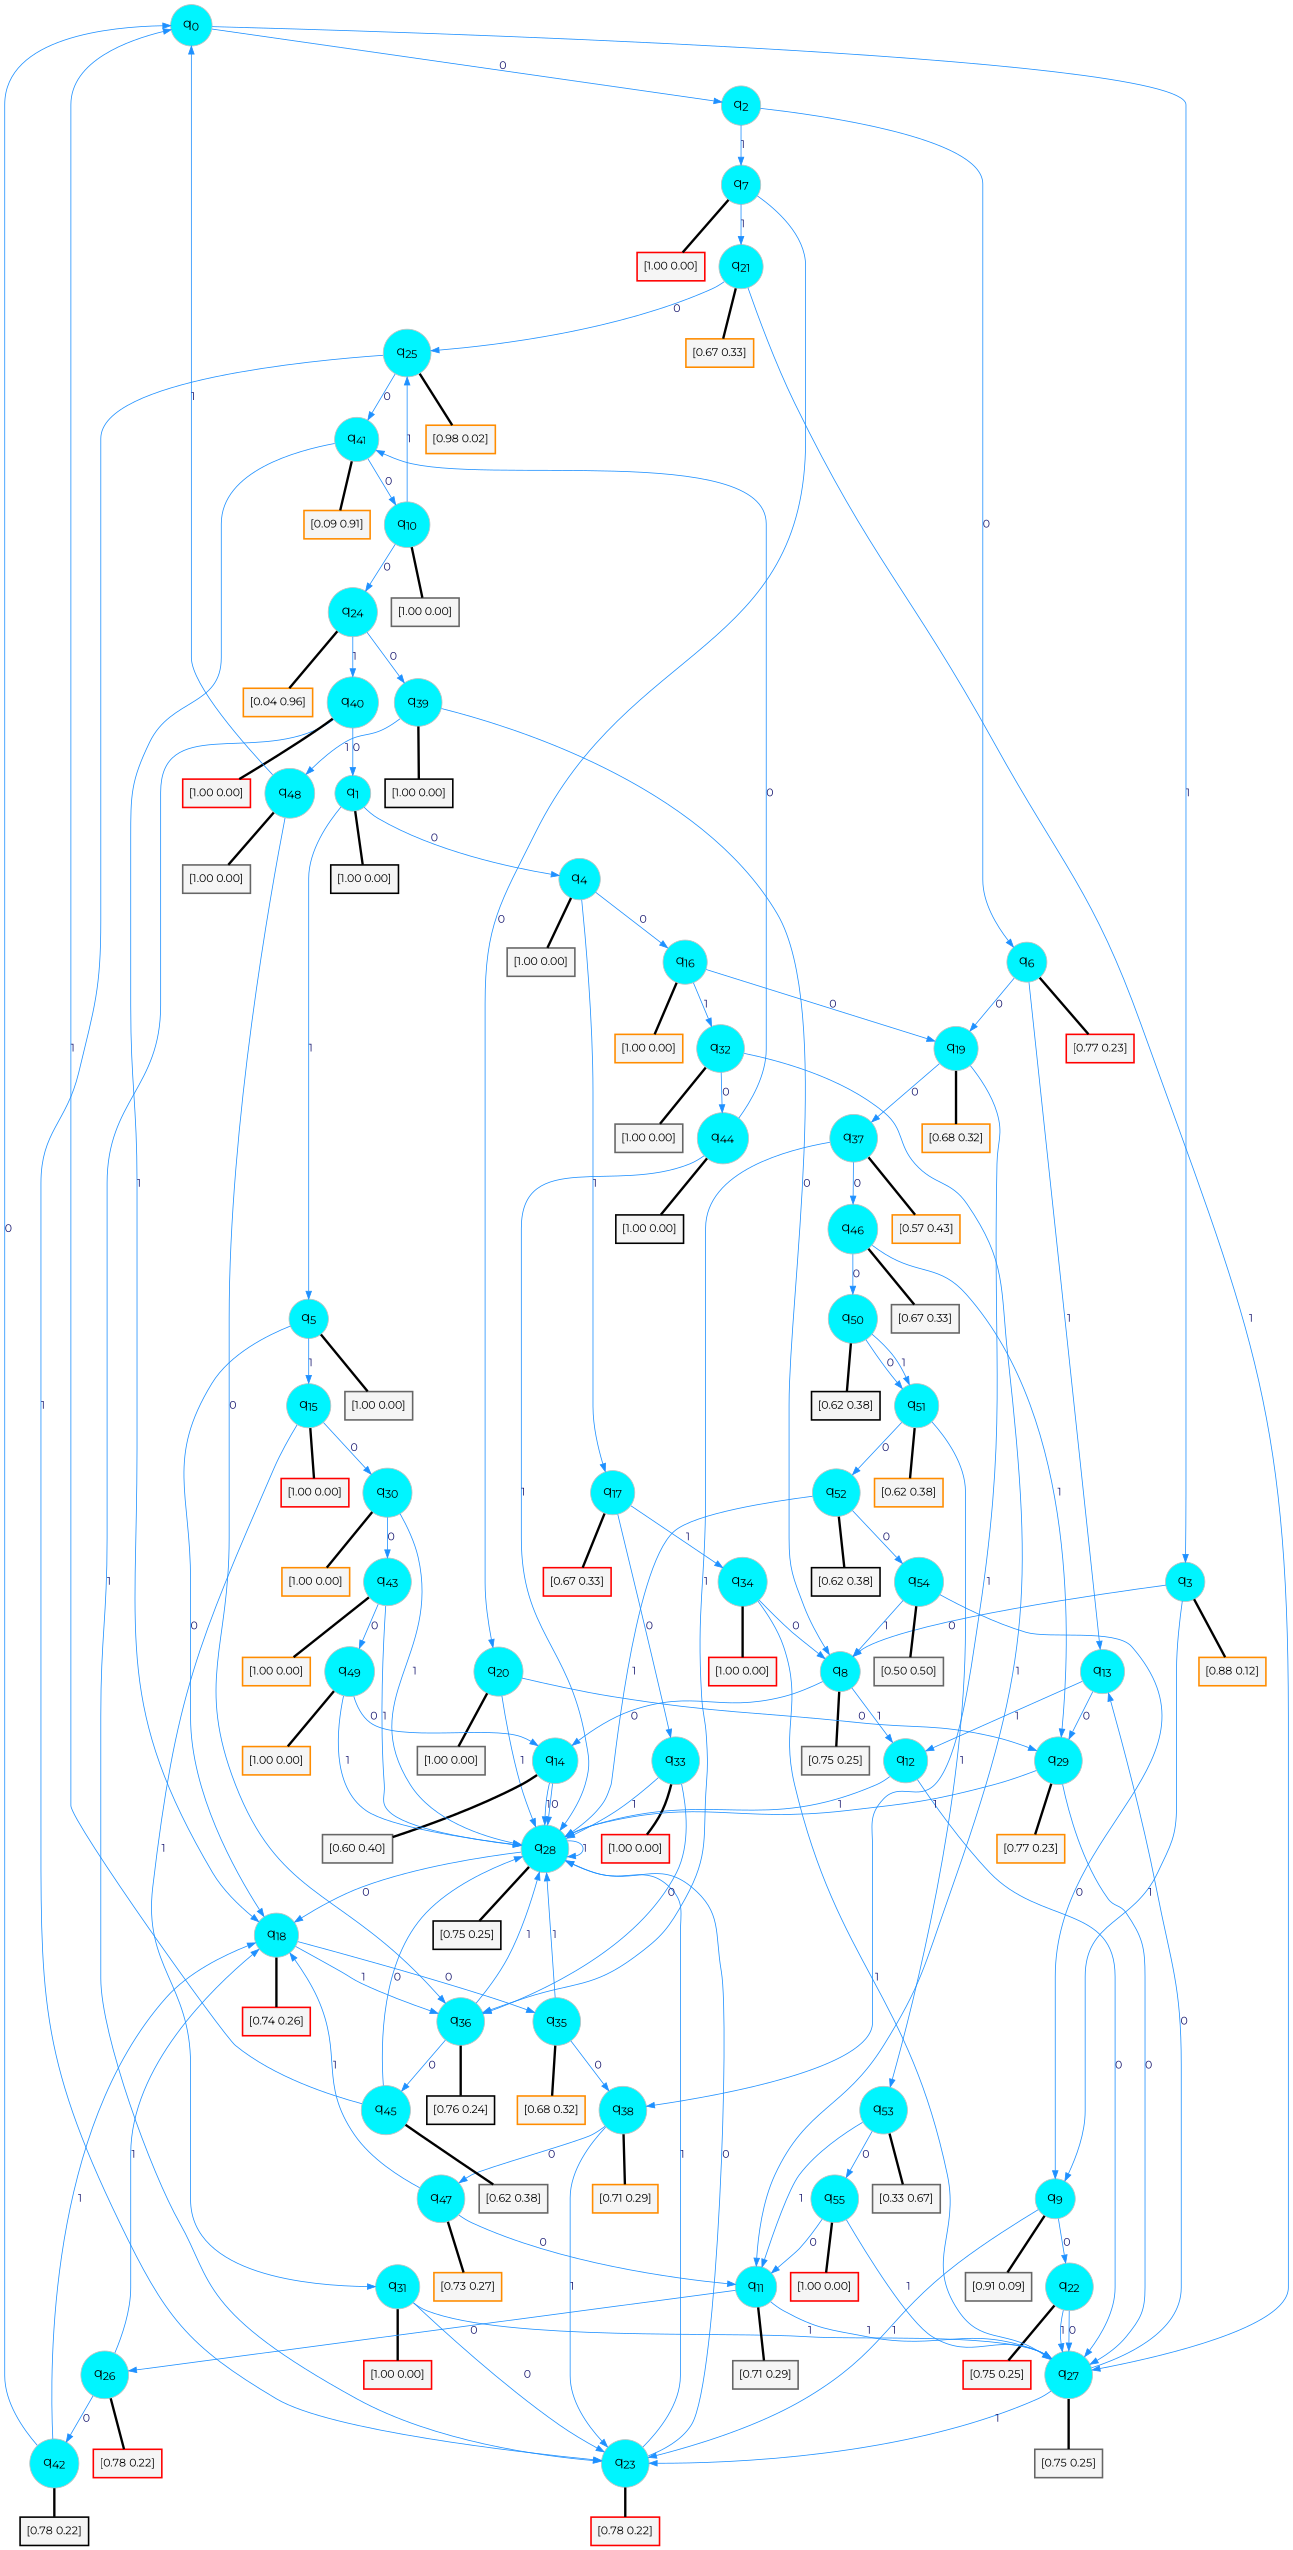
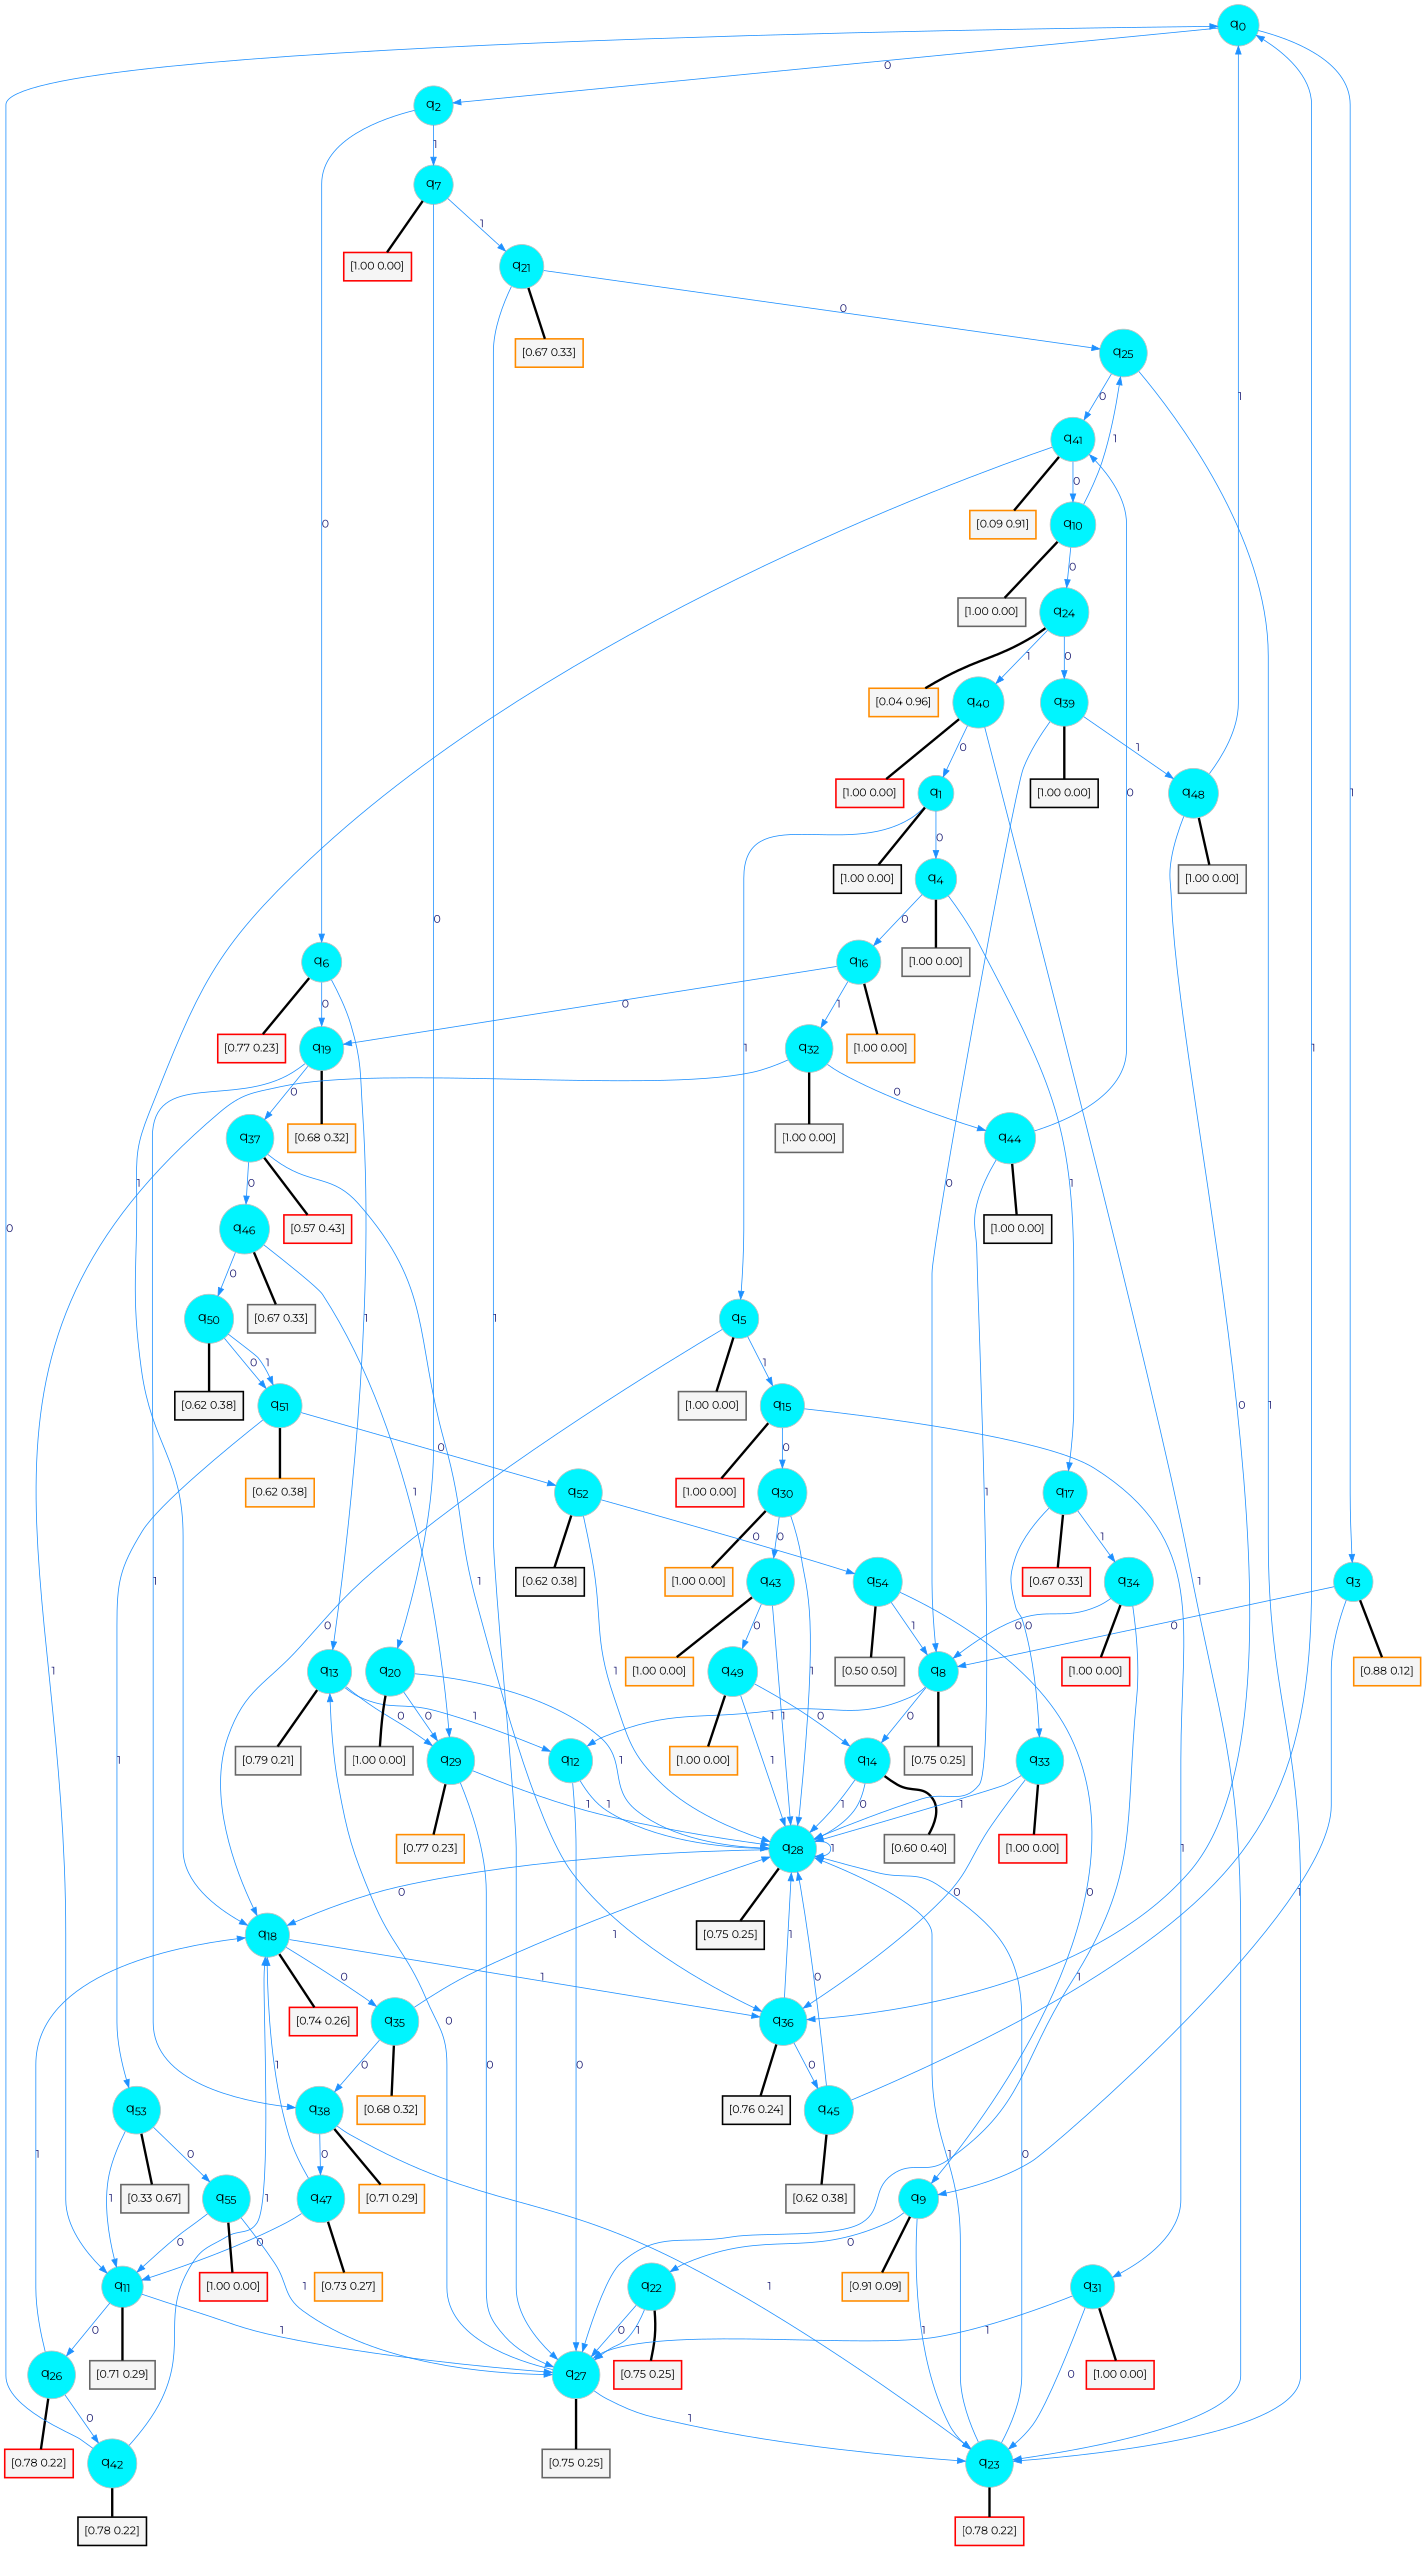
node "[0.98 0.02]": removed
node "[0.57 0.43]": color darkorange -> red
node "[0.79 0.21]": added
node "[0.91 0.09]": color gray40 -> darkorange
